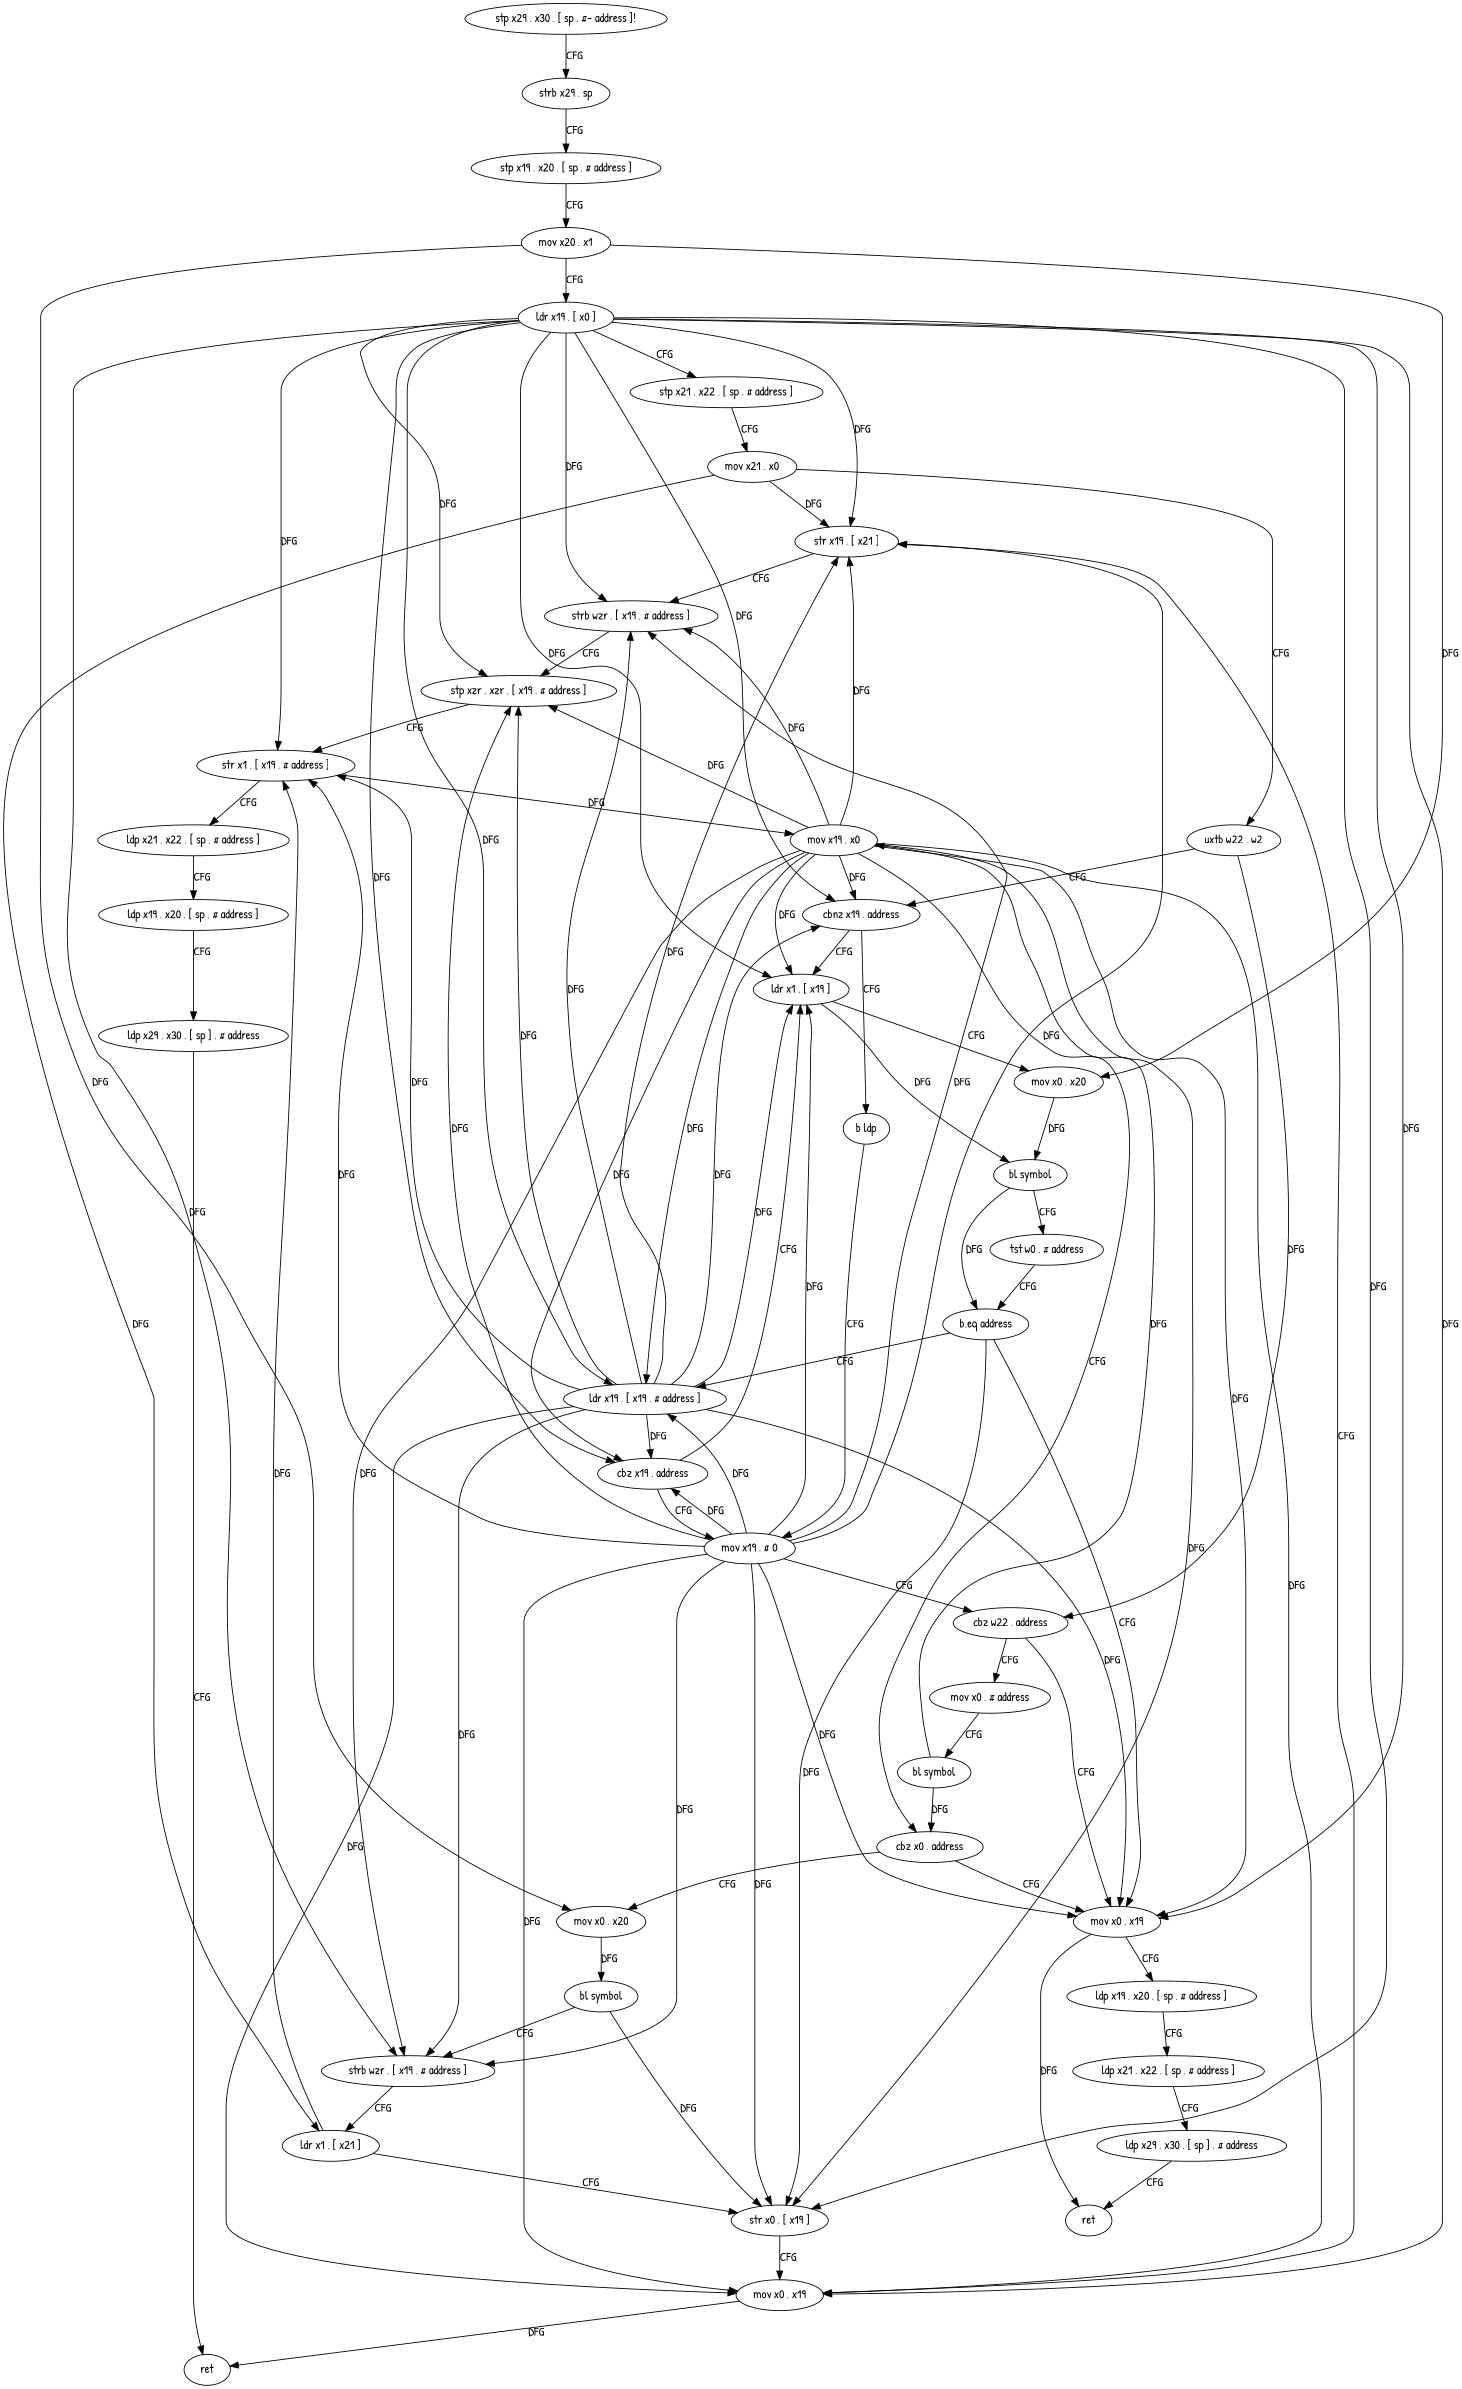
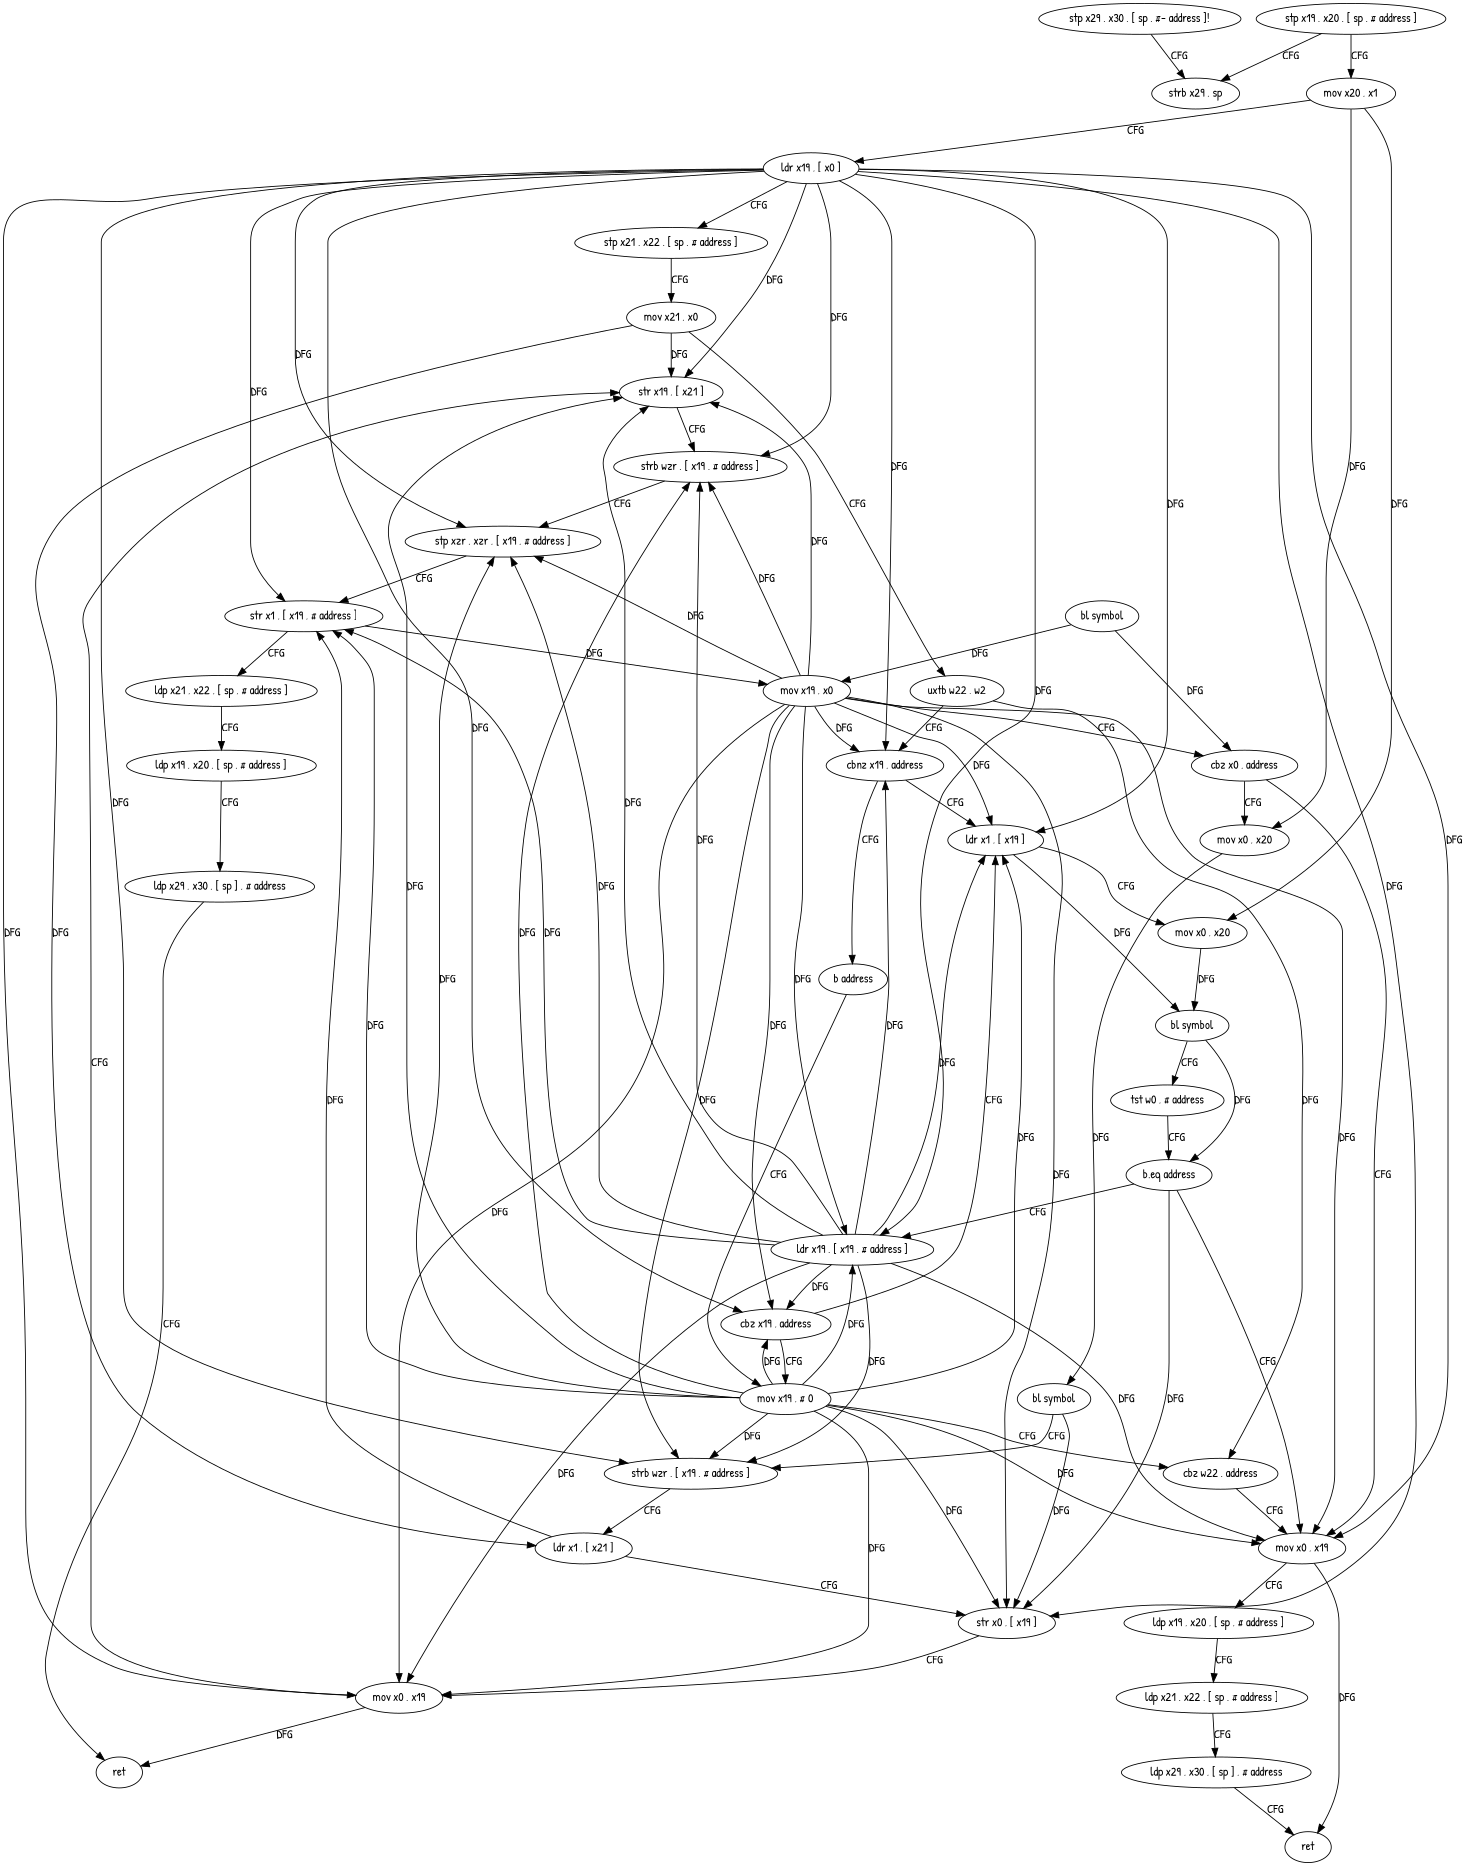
edge "strb x29 , sp" -> "stp x19 , x20 , [ sp , # address ]": reversed
node "b ldp": label "b ldp" -> "b address"
node "mov x0 , # address": removed
